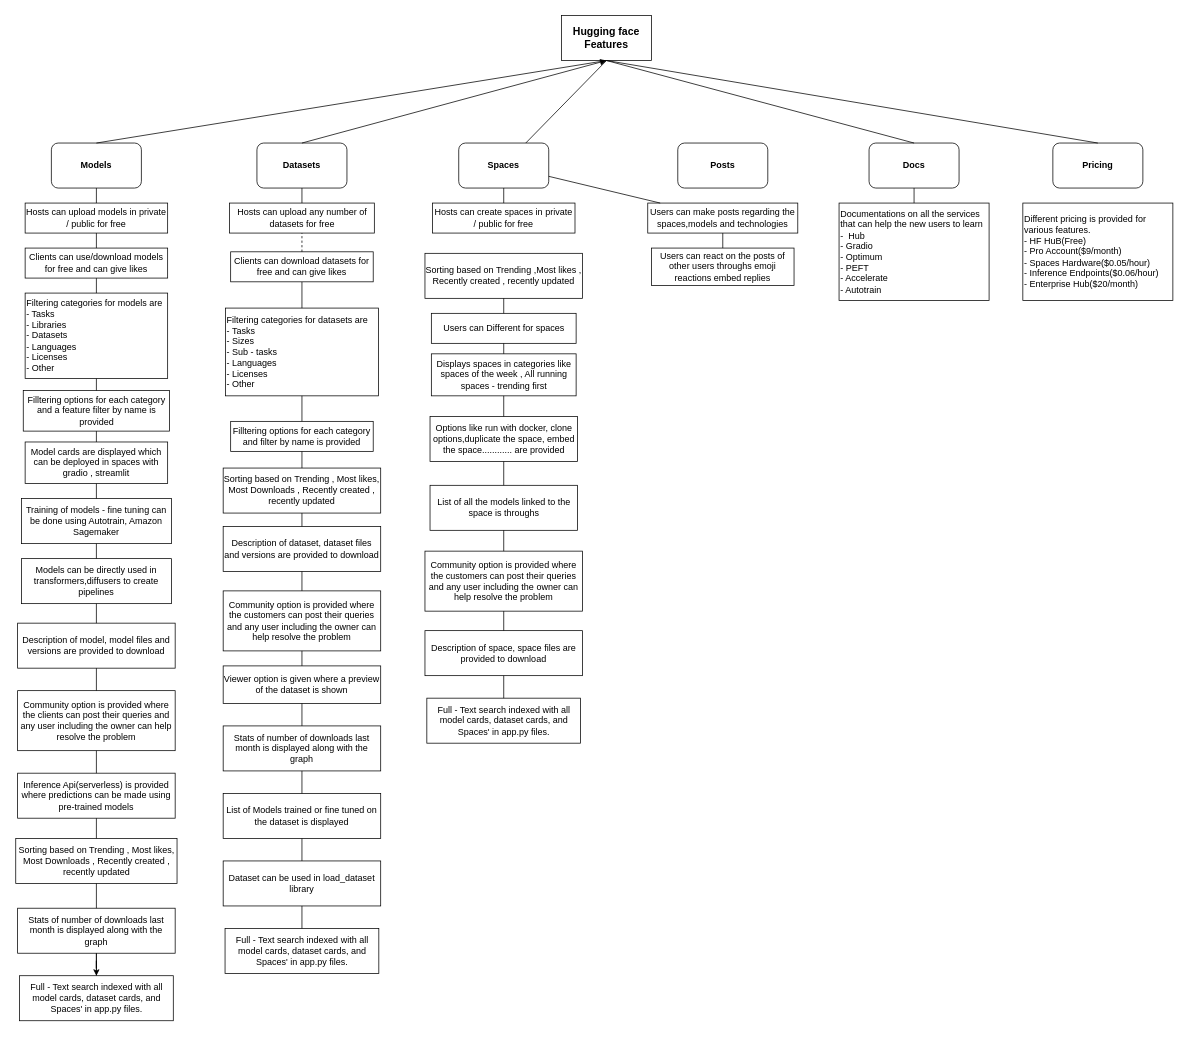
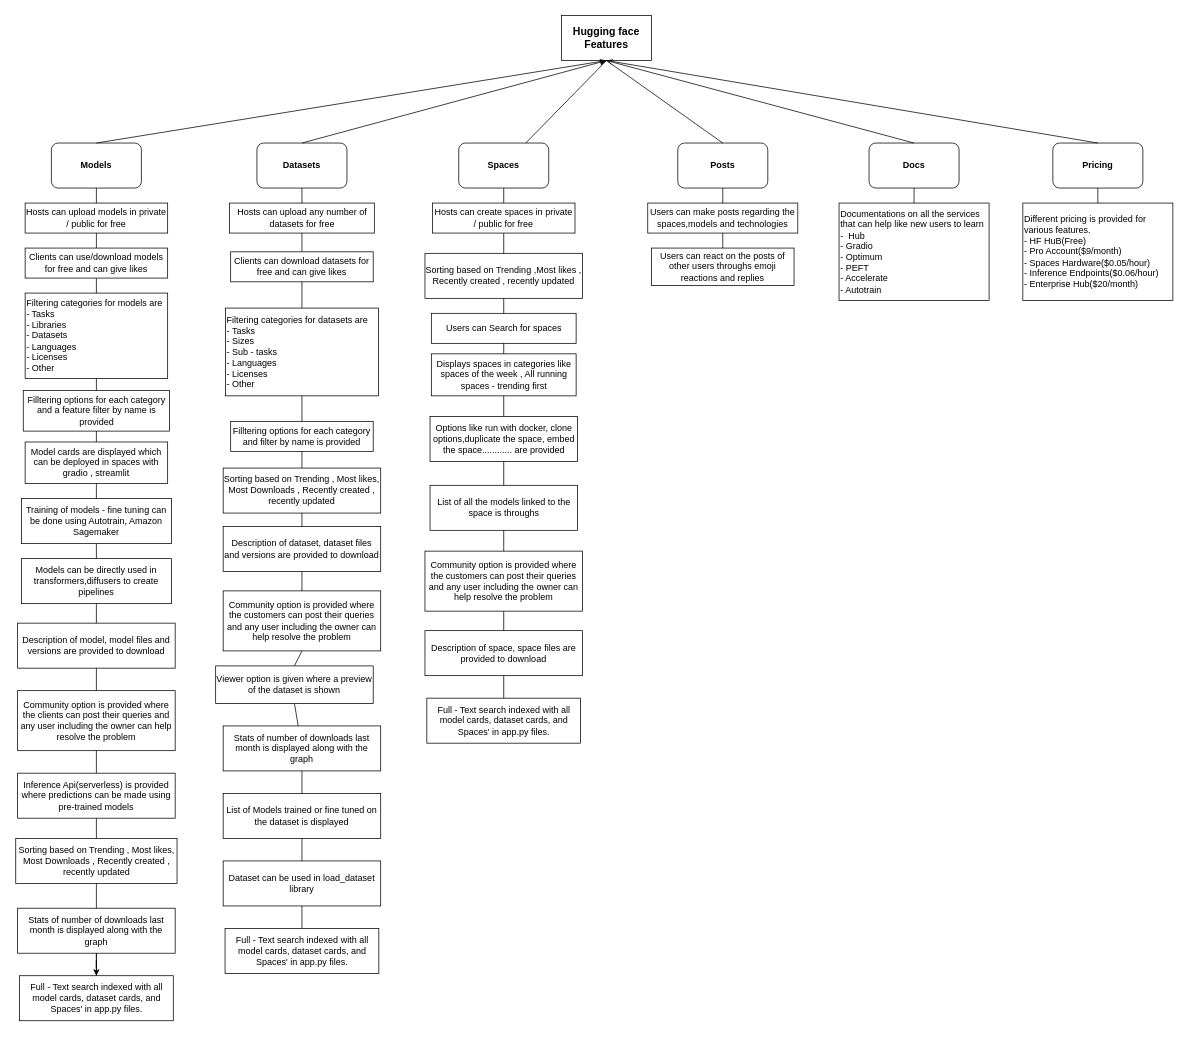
edge "Hugging face Features" -- "Docs": arrowhead none -> open
edge "Hugging face Features" -- "Posts": added
edge "Spaces" -- "Users can make posts regarding the spaces,models and technologies": now "Posts" -- "Users can make posts regarding the spaces,models and technologies"
edge "Pricing" -- "Different pricing is provided for various features. - HF HuB(Free) - Pro Account($9/month) - Spaces Hardware($0.05/hour) - Inference Endpoints($0.06/hour) - Enterprise Hub($20/month)": added
edge "Hosts can upload any number of datasets for free" -- "Clients can download datasets for free and can give likes": style dashed -> solid
edge "Hosts can create spaces in private / public for free" -- "Sorting based on Trending ,Most likes , Recently created , recently updated": added
node "Documentations on all the services that can help the new users to learn - Hub - Gradio - Optimum - PEFT - Accelerate - Autotrain": label "Documentations on all the services that can help the new users to learn - Hub - Gradio - Optimum - PEFT - Accelerate - Autotrain" -> "Documentations on all the services that can help like new users to learn - Hub - Gradio - Optimum - PEFT - Accelerate - Autotrain"
node "Users can react on the posts of other users throughs emoji reactions embed replies": label "Users can react on the posts of other users throughs emoji reactions embed replies" -> "Users can react on the posts of other users throughs emoji reactions and replies"
node "Users can Different for spaces": label "Users can Different for spaces" -> "Users can Search for spaces"
node "Viewer option is given where a preview of the dataset is shown": moved (302, 684) -> (294, 684)
